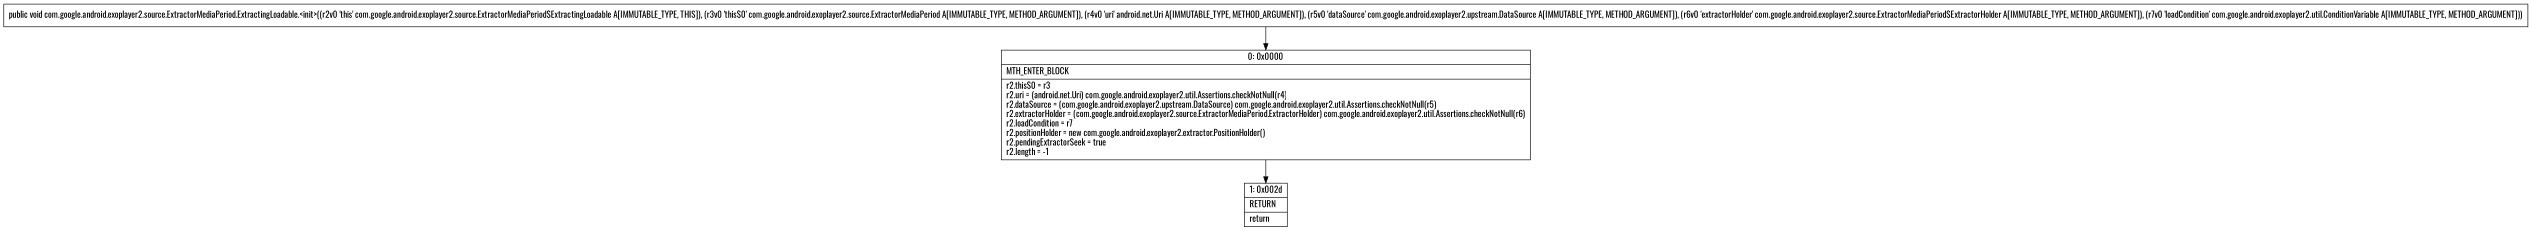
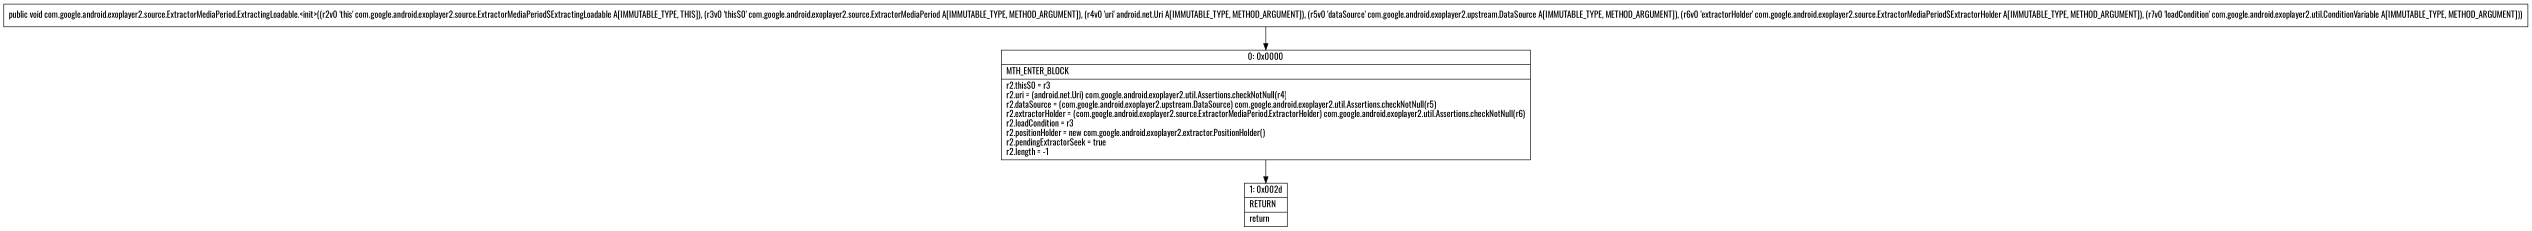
node "0: 0x0000": text "r2.loadCondition = r7" -> "r2.loadCondition = r3"
